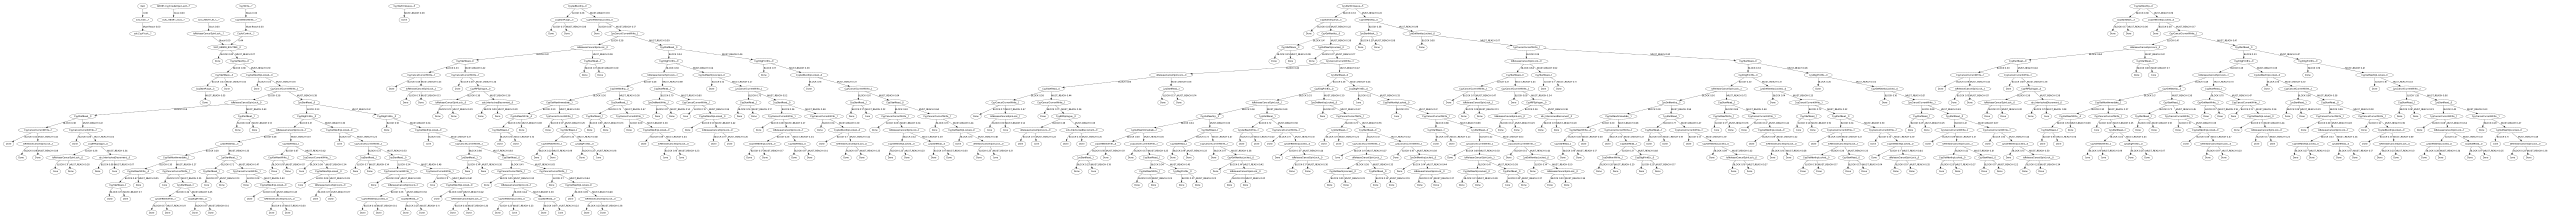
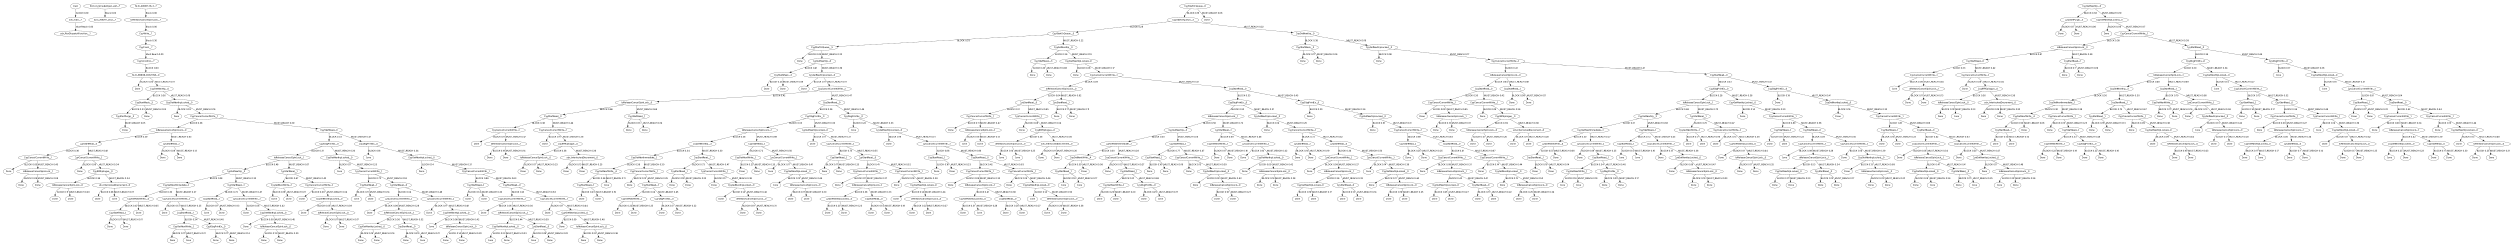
node "ABORT_CyyCreateOpen_exit__?": label "ABORT_CyyCreateOpen_exit__?" -> "SLIC_CyyCreateOpen_exit__?"
edge "main" -> "sdv_main__?": label " 0.00" -> "BLOCK 0.69"
node "CyyGetNextWrite__?": label "CyyGetNextWrite__?" -> "CyyFlush__?"
node "CyyStartOrQueue__3": added
node "sdv_CyyFlush__?": label "sdv_CyyFlush__?" -> "sdv_RunDispatchFunction__?"
edge "IoReleaseCancelSpinLock__?" -> "SLIC_ERROR_ROUTINE__0": now "IoReleaseCancelSpinLock__?" -> "CyyWrite__?"
edge "CyyIoControl__?" -> "SLIC_ERROR_ROUTINE__0": label " 0.44" -> "BLOCK 0.00"
